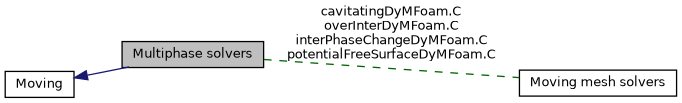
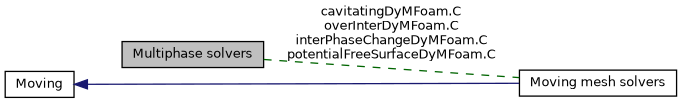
edge "Multiphase solvers" -> "Moving": now "Moving mesh solvers" -> "Moving"
